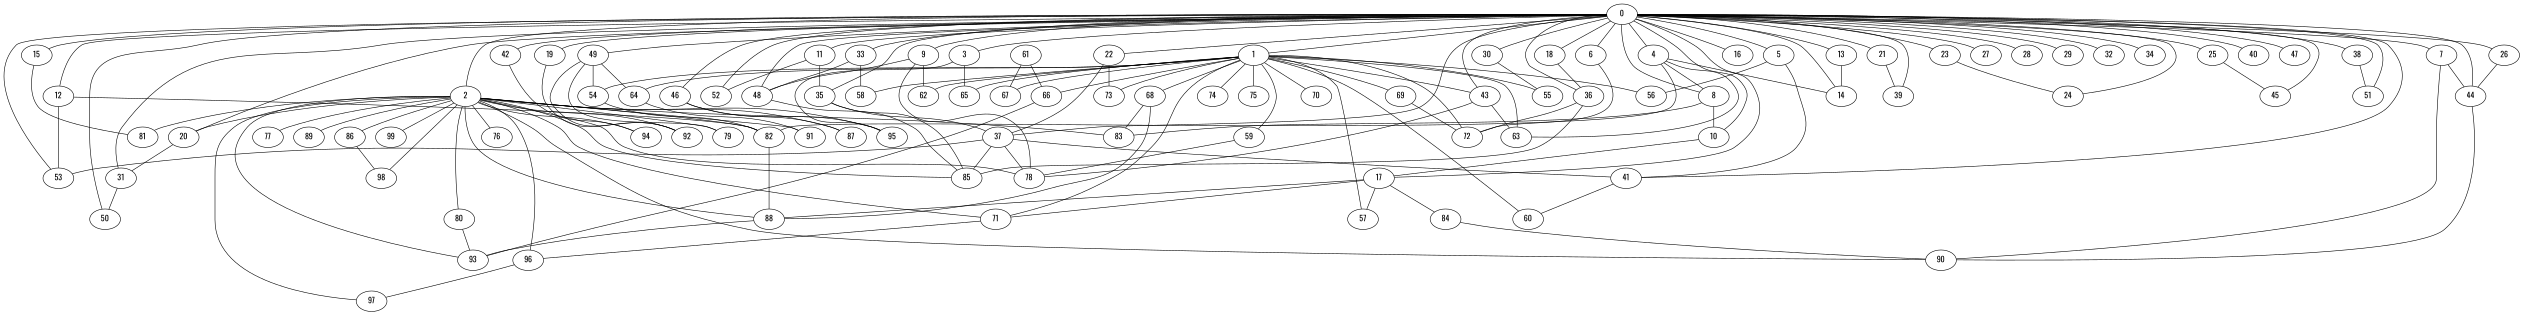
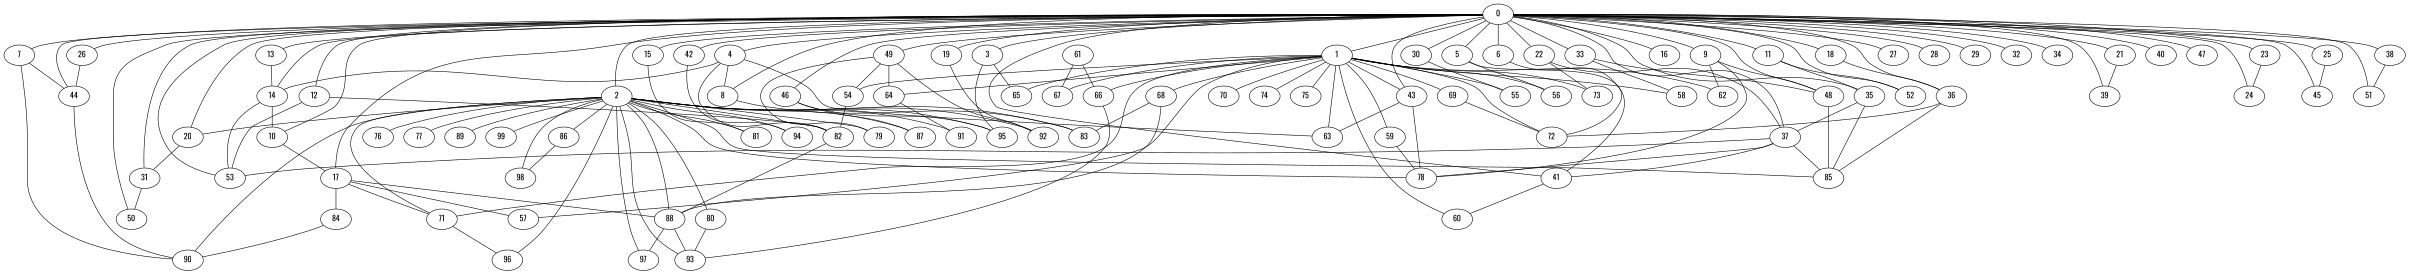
edge "8" -- "10": now "14" -- "10"
edge "14" -- "53": added
edge "96" -- "97": now "88" -- "97"
